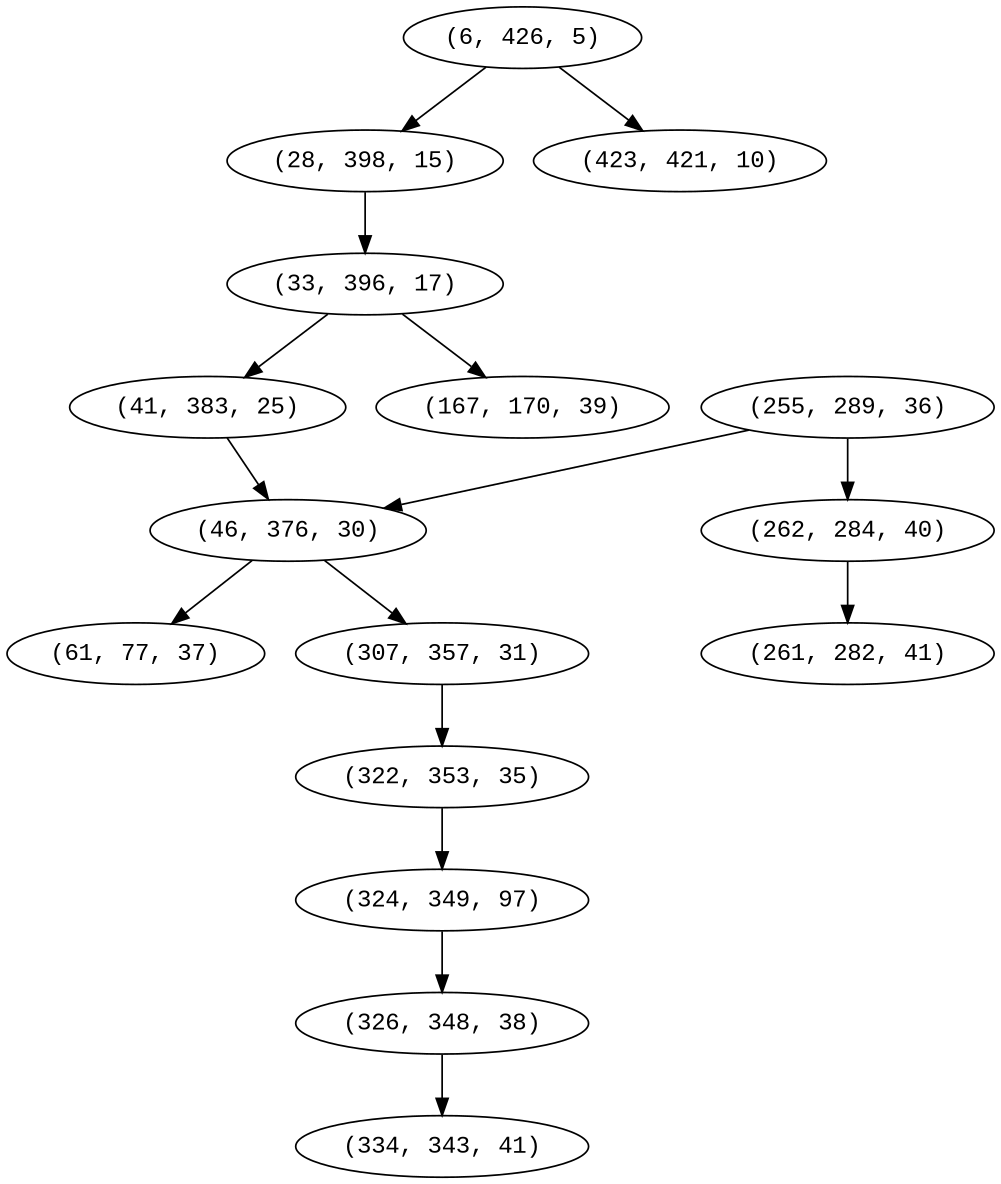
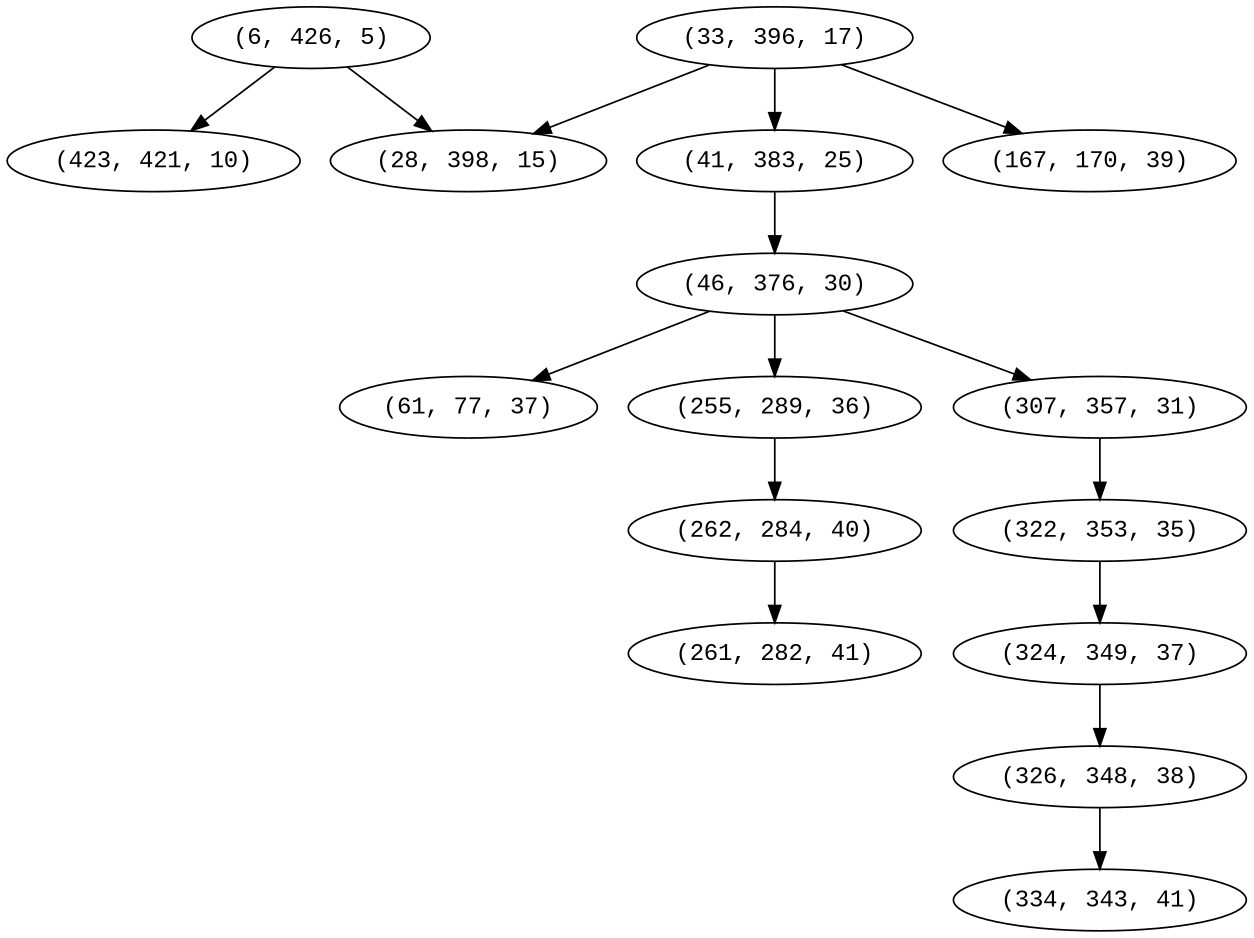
edge "(28, 398, 15)" -> "(33, 396, 17)": reversed
edge "(255, 289, 36)" -> "(46, 376, 30)": reversed
node "(324, 349, 97)": label "(324, 349, 97)" -> "(324, 349, 37)"
